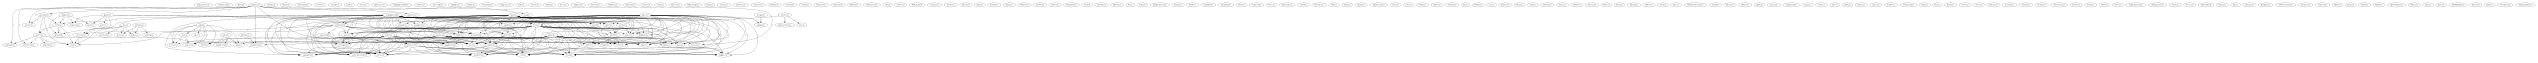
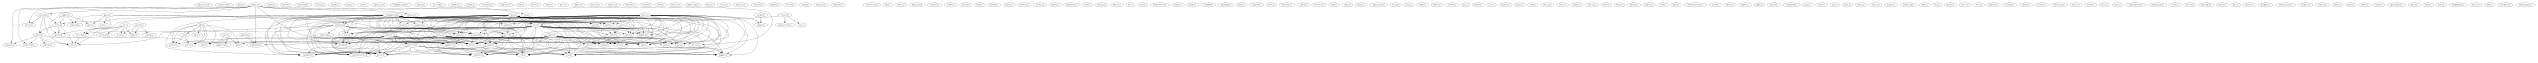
node "method(1)": removed
